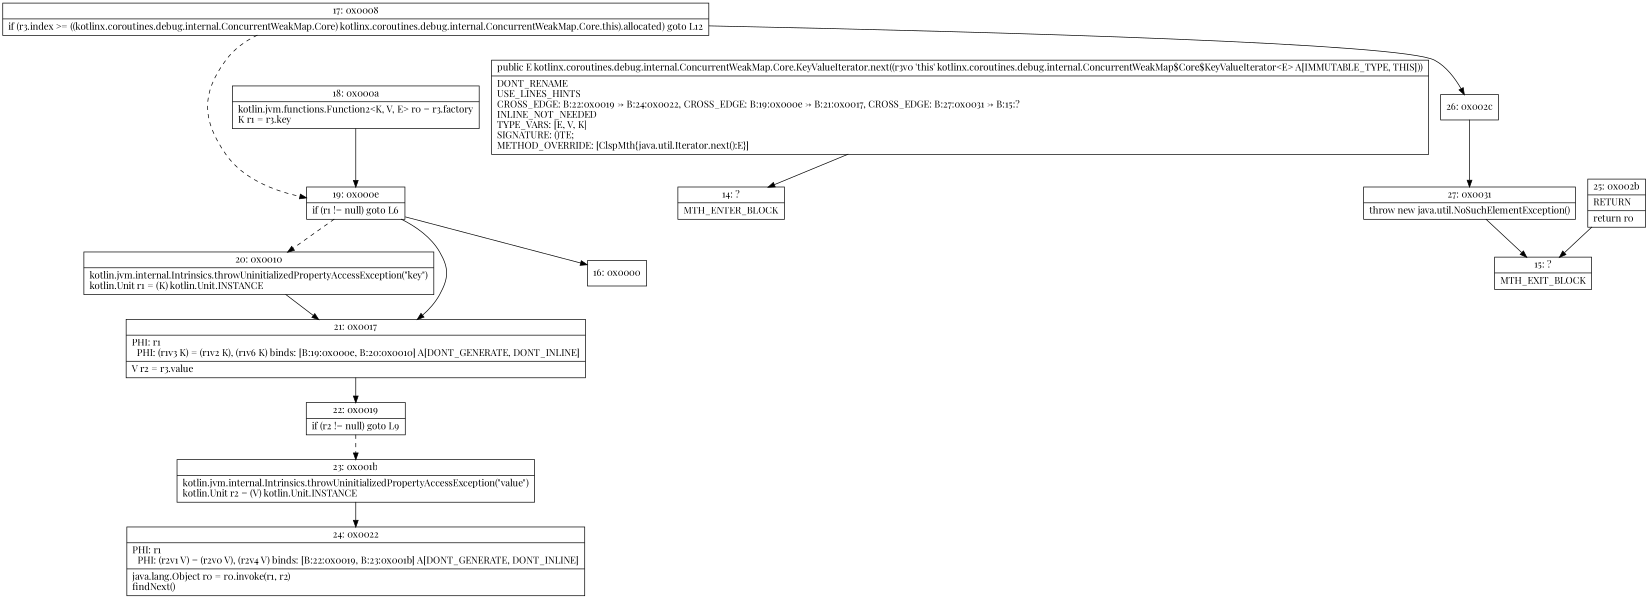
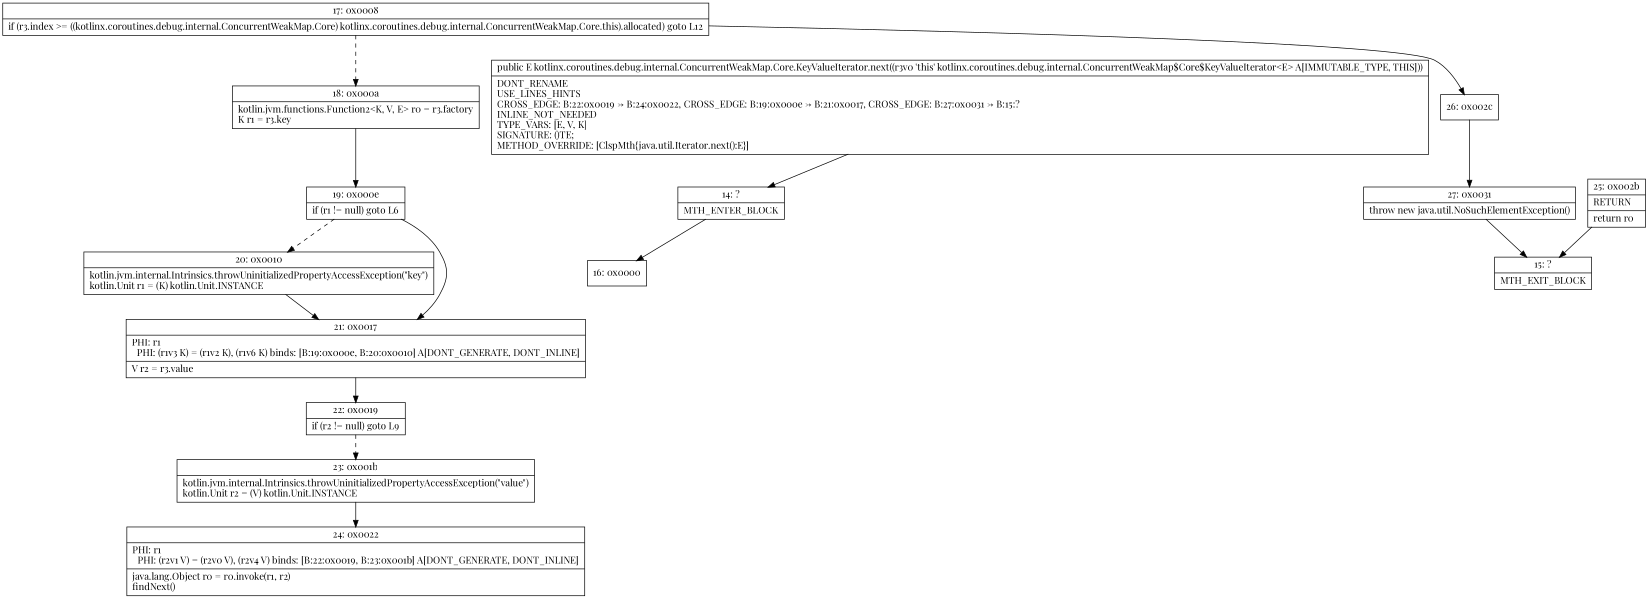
edge "17: 0x0008" -> "19: 0x000e": now "17: 0x0008" -> "18: 0x000a"
edge "19: 0x000e" -> "16: 0x0000": now "14: ?" -> "16: 0x0000"
